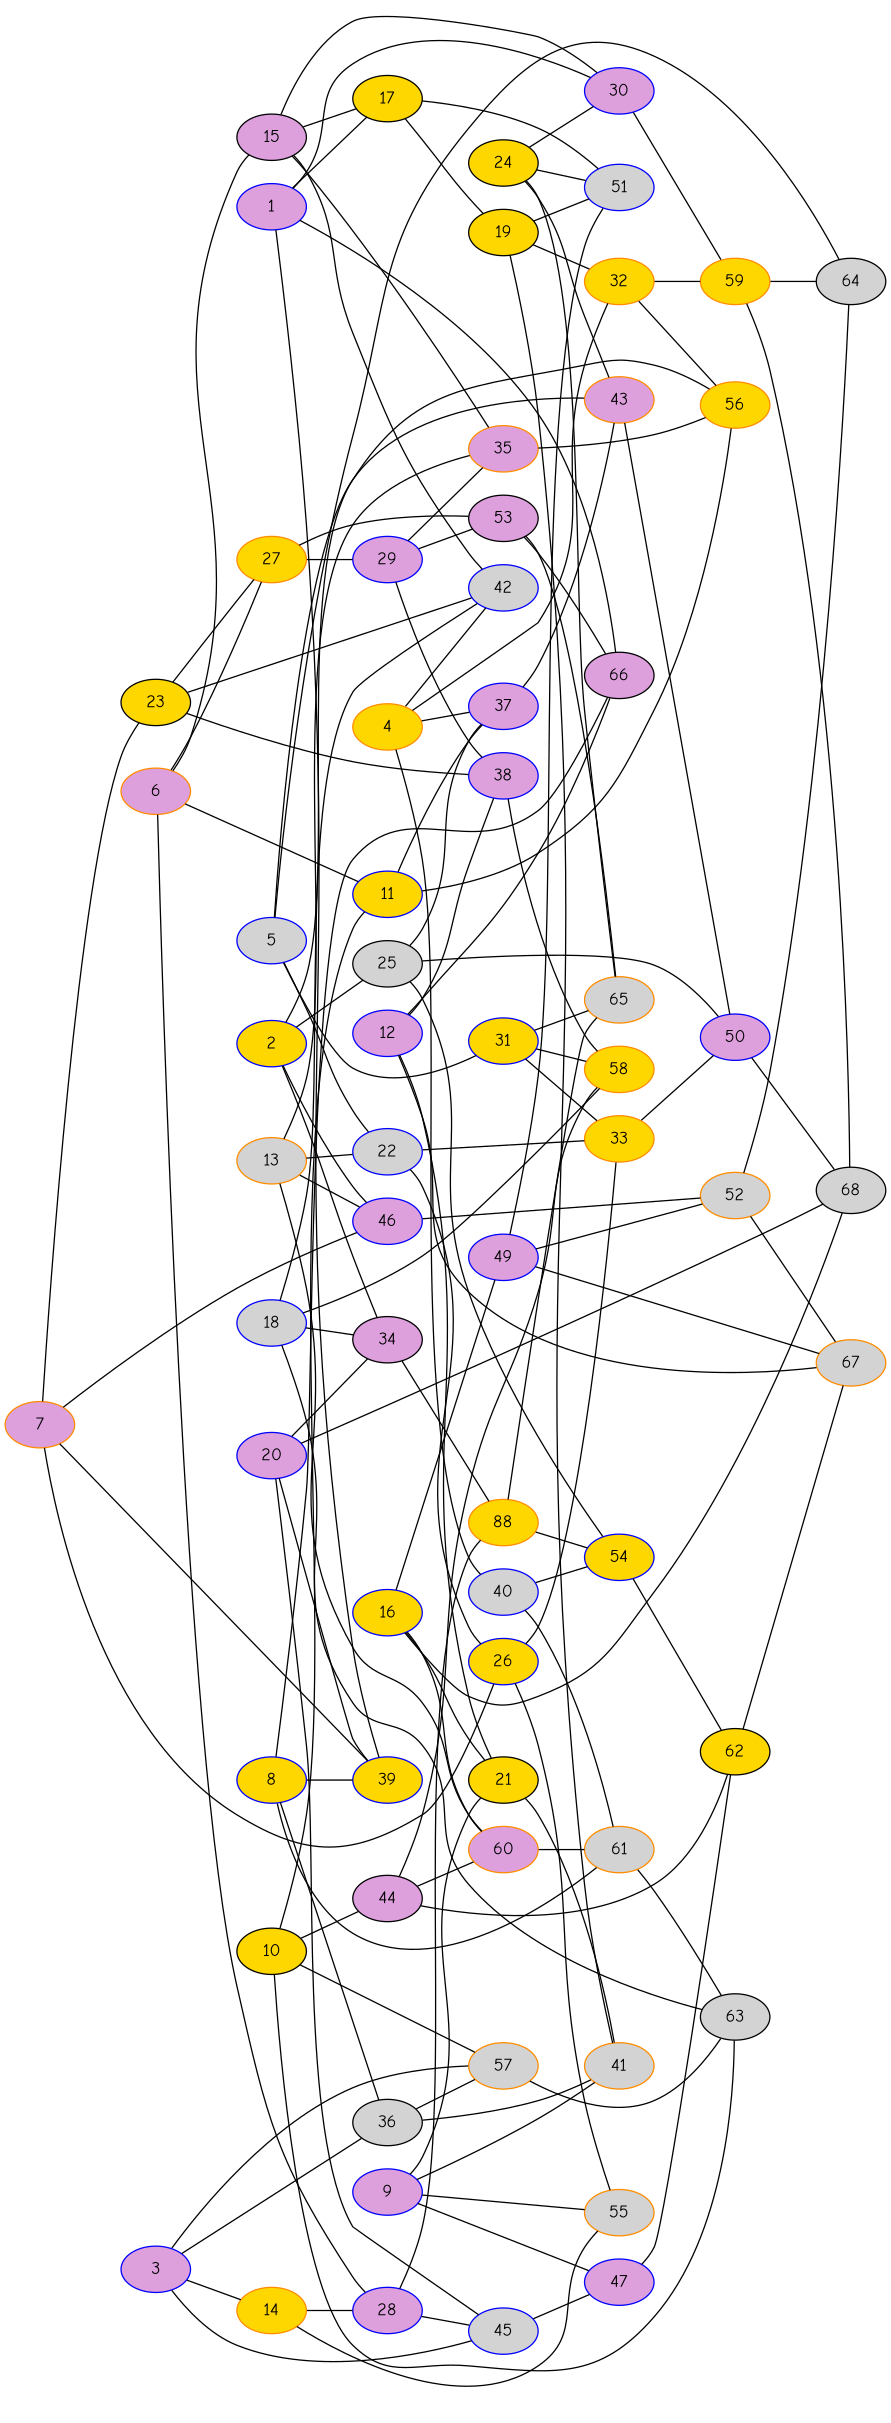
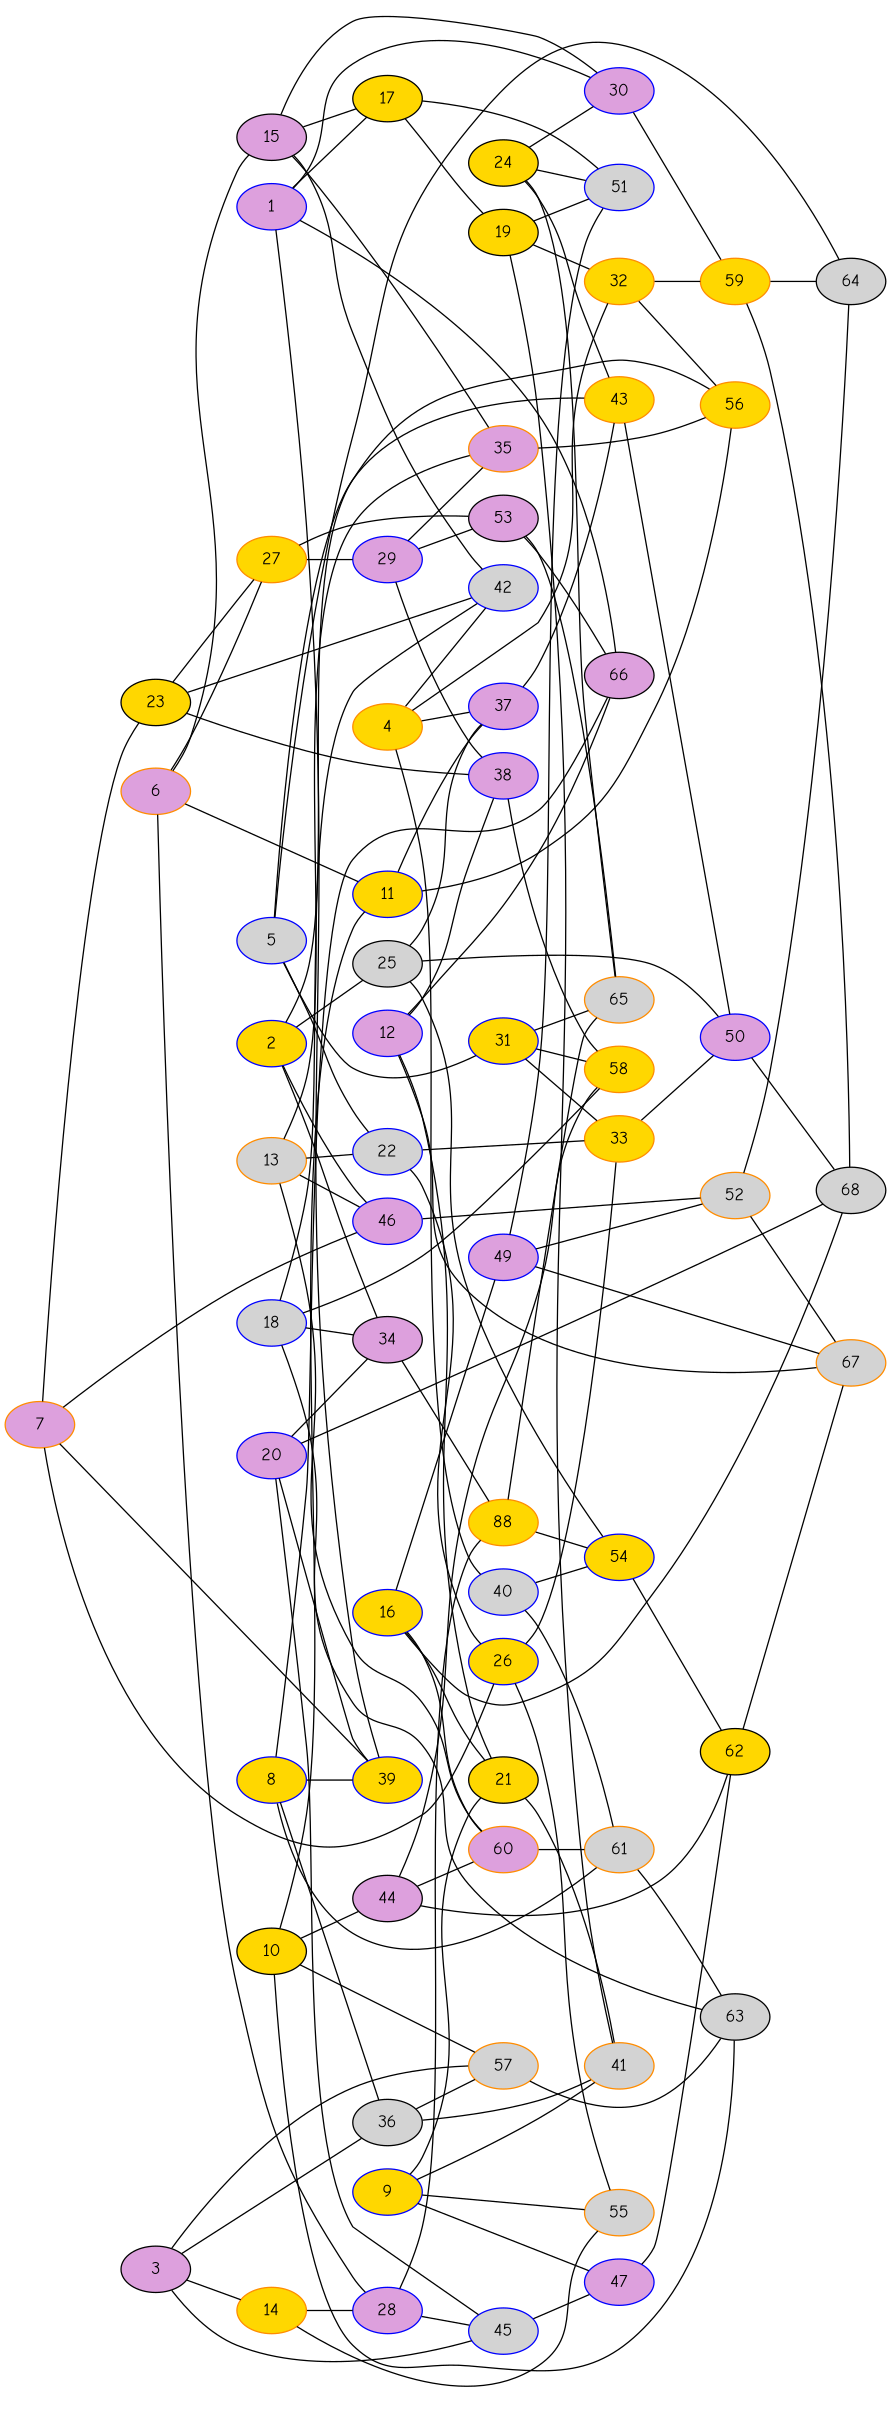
node "43": fillcolor plum -> gold
node "9": fillcolor plum -> gold
node "3": color blue -> black
